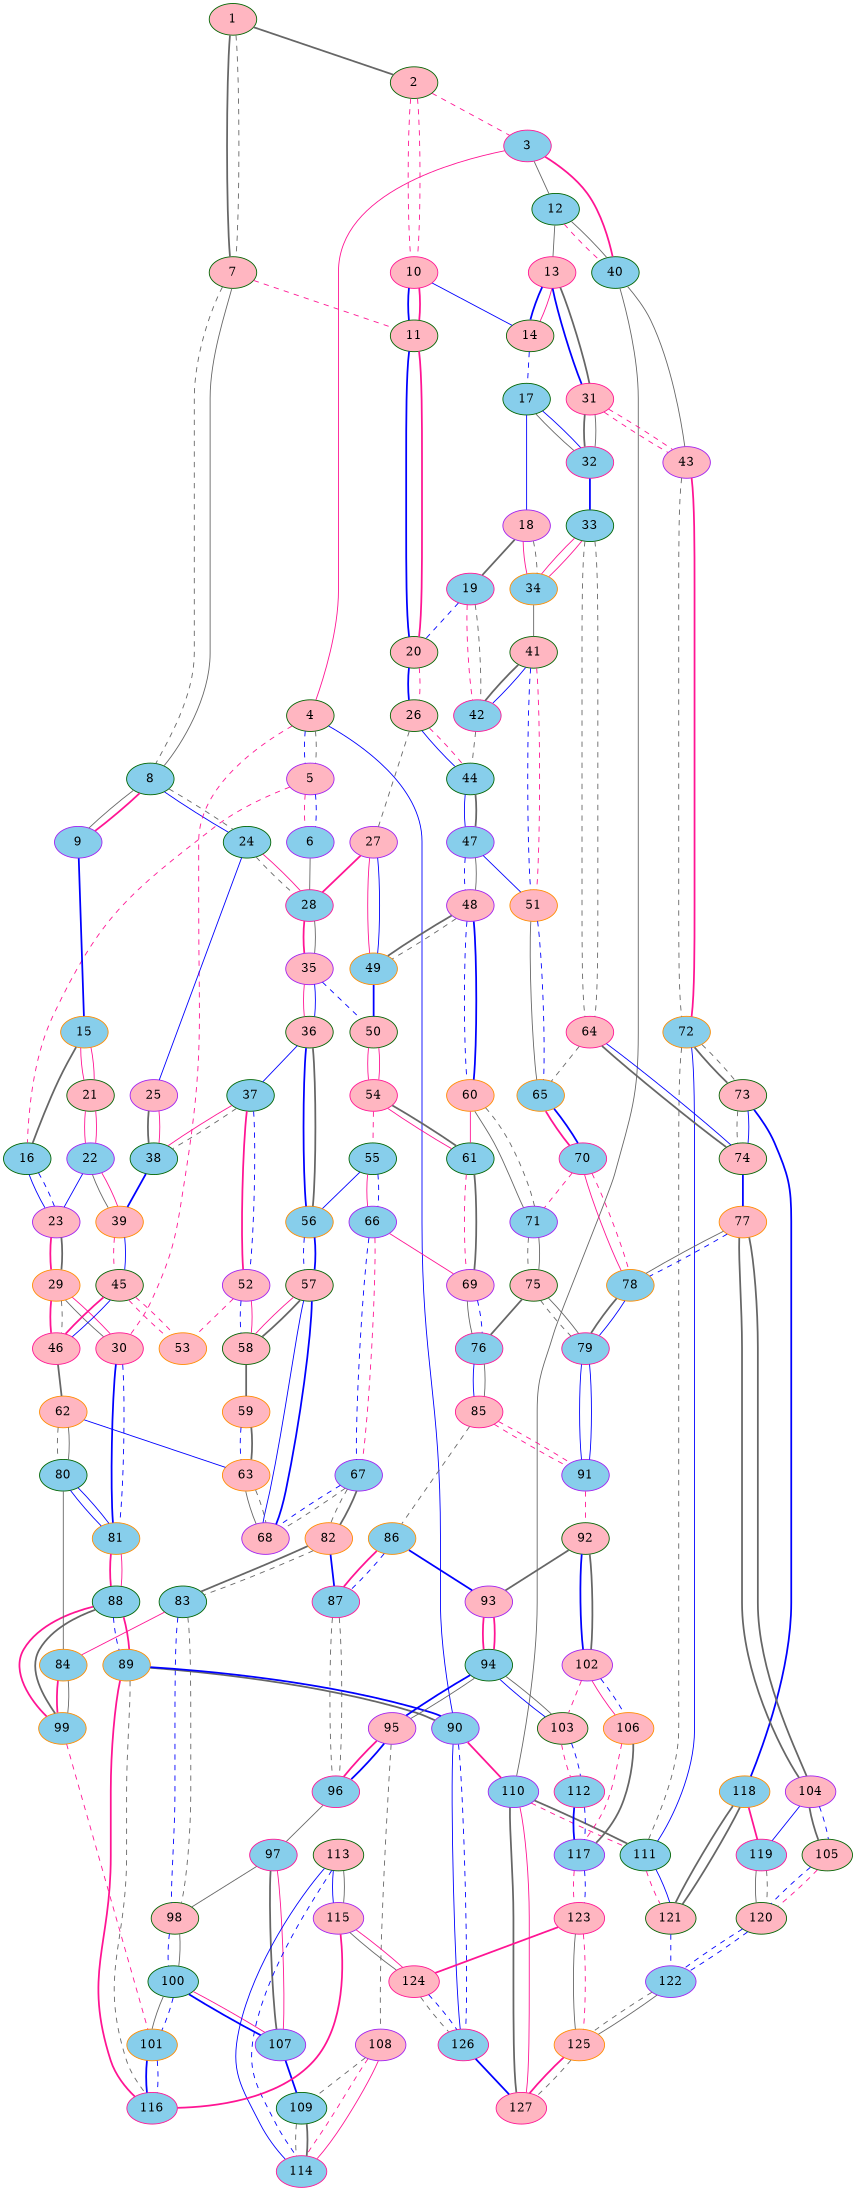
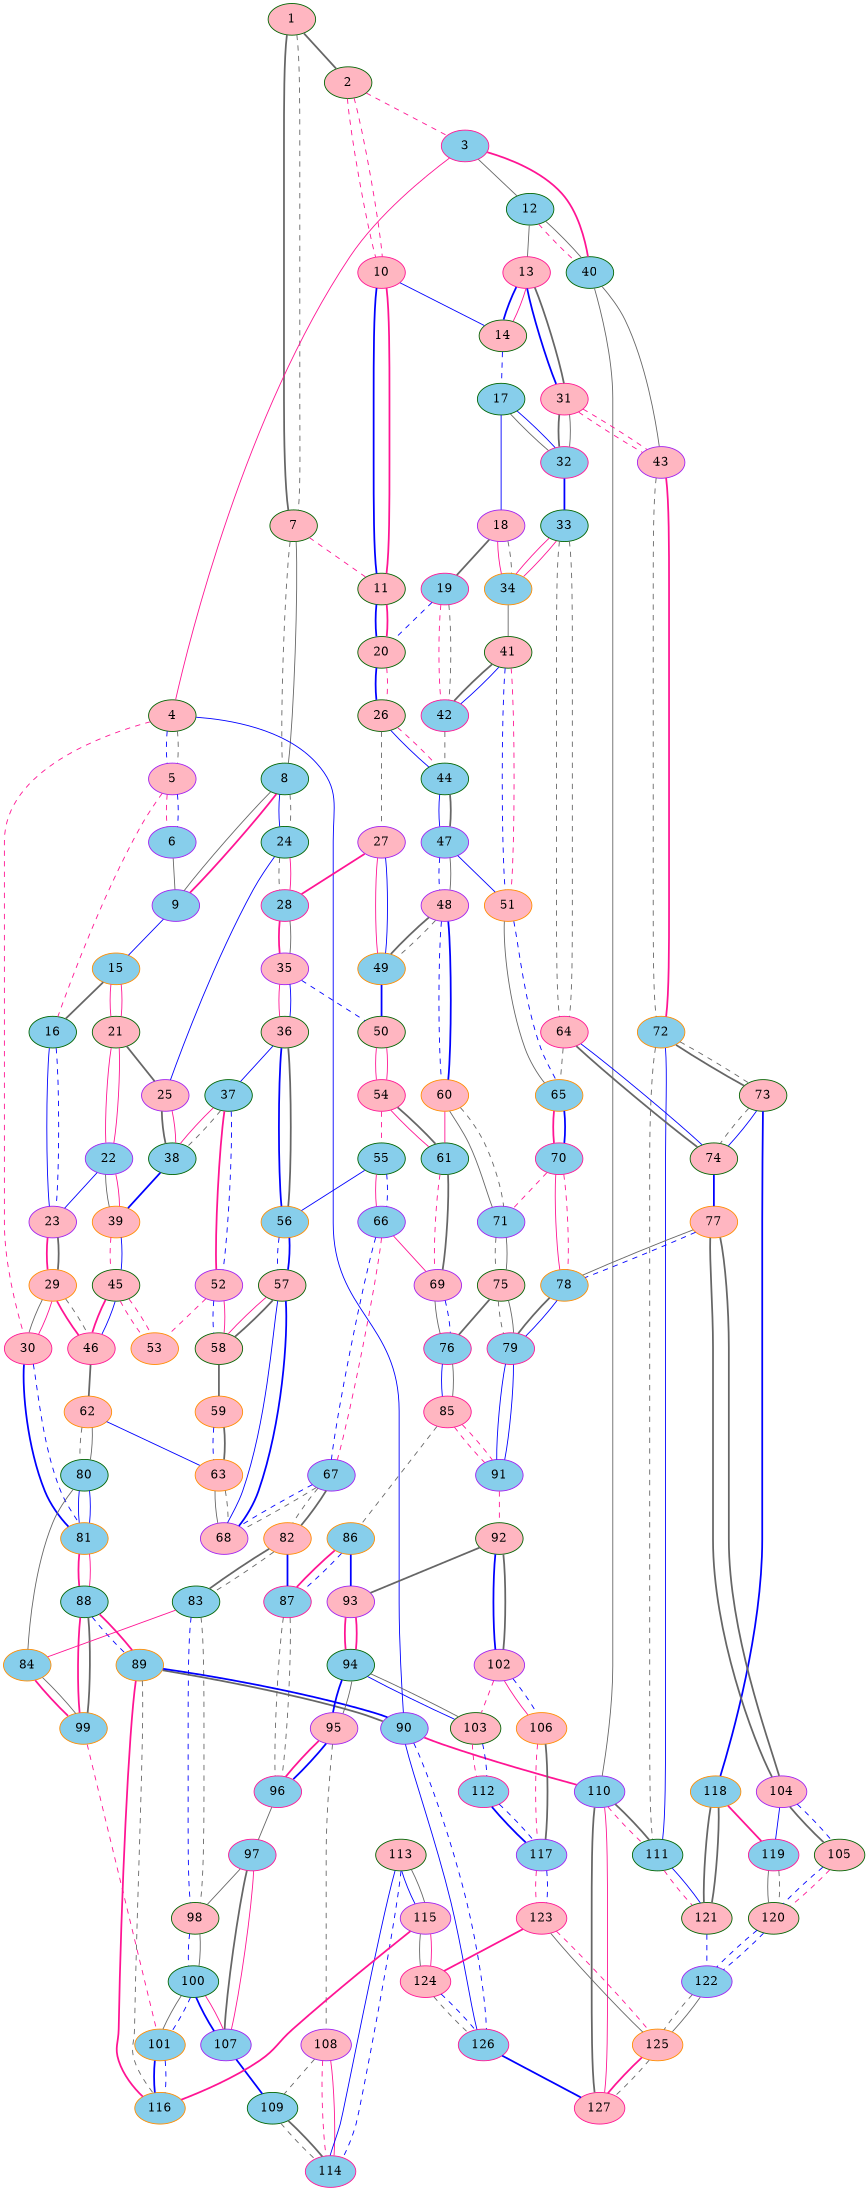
edge "6" -- "28": now "6" -- "9"
edge "9" -- "15": style bold -> solid
edge "21" -- "25": added
node "116": color deeppink -> darkorange
